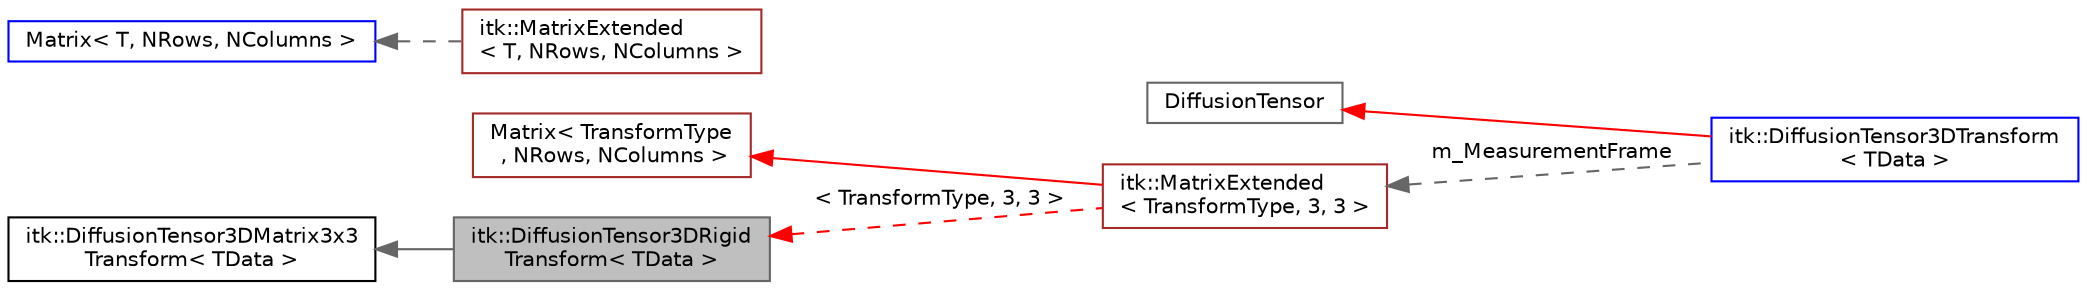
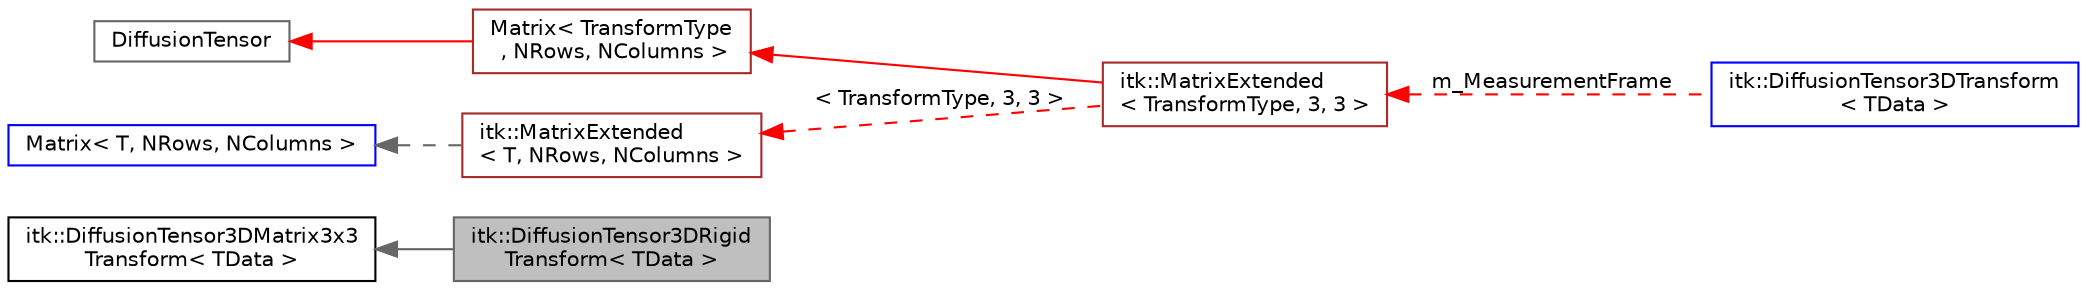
edge "itk::DiffusionTensor3DTransform < TData >" -> "DiffusionTensor": now "Matrix< TransformType , NRows, NColumns >" -> "DiffusionTensor"
edge "itk::DiffusionTensor3DTransform < TData >" -> "itk::MatrixExtended < TransformType, 3, 3 >": color gray40 -> red
edge "itk::MatrixExtended < TransformType, 3, 3 >" -> "itk::DiffusionTensor3DRigid Transform< TData >": now "itk::MatrixExtended < TransformType, 3, 3 >" -> "itk::MatrixExtended < T, NRows, NColumns >"
